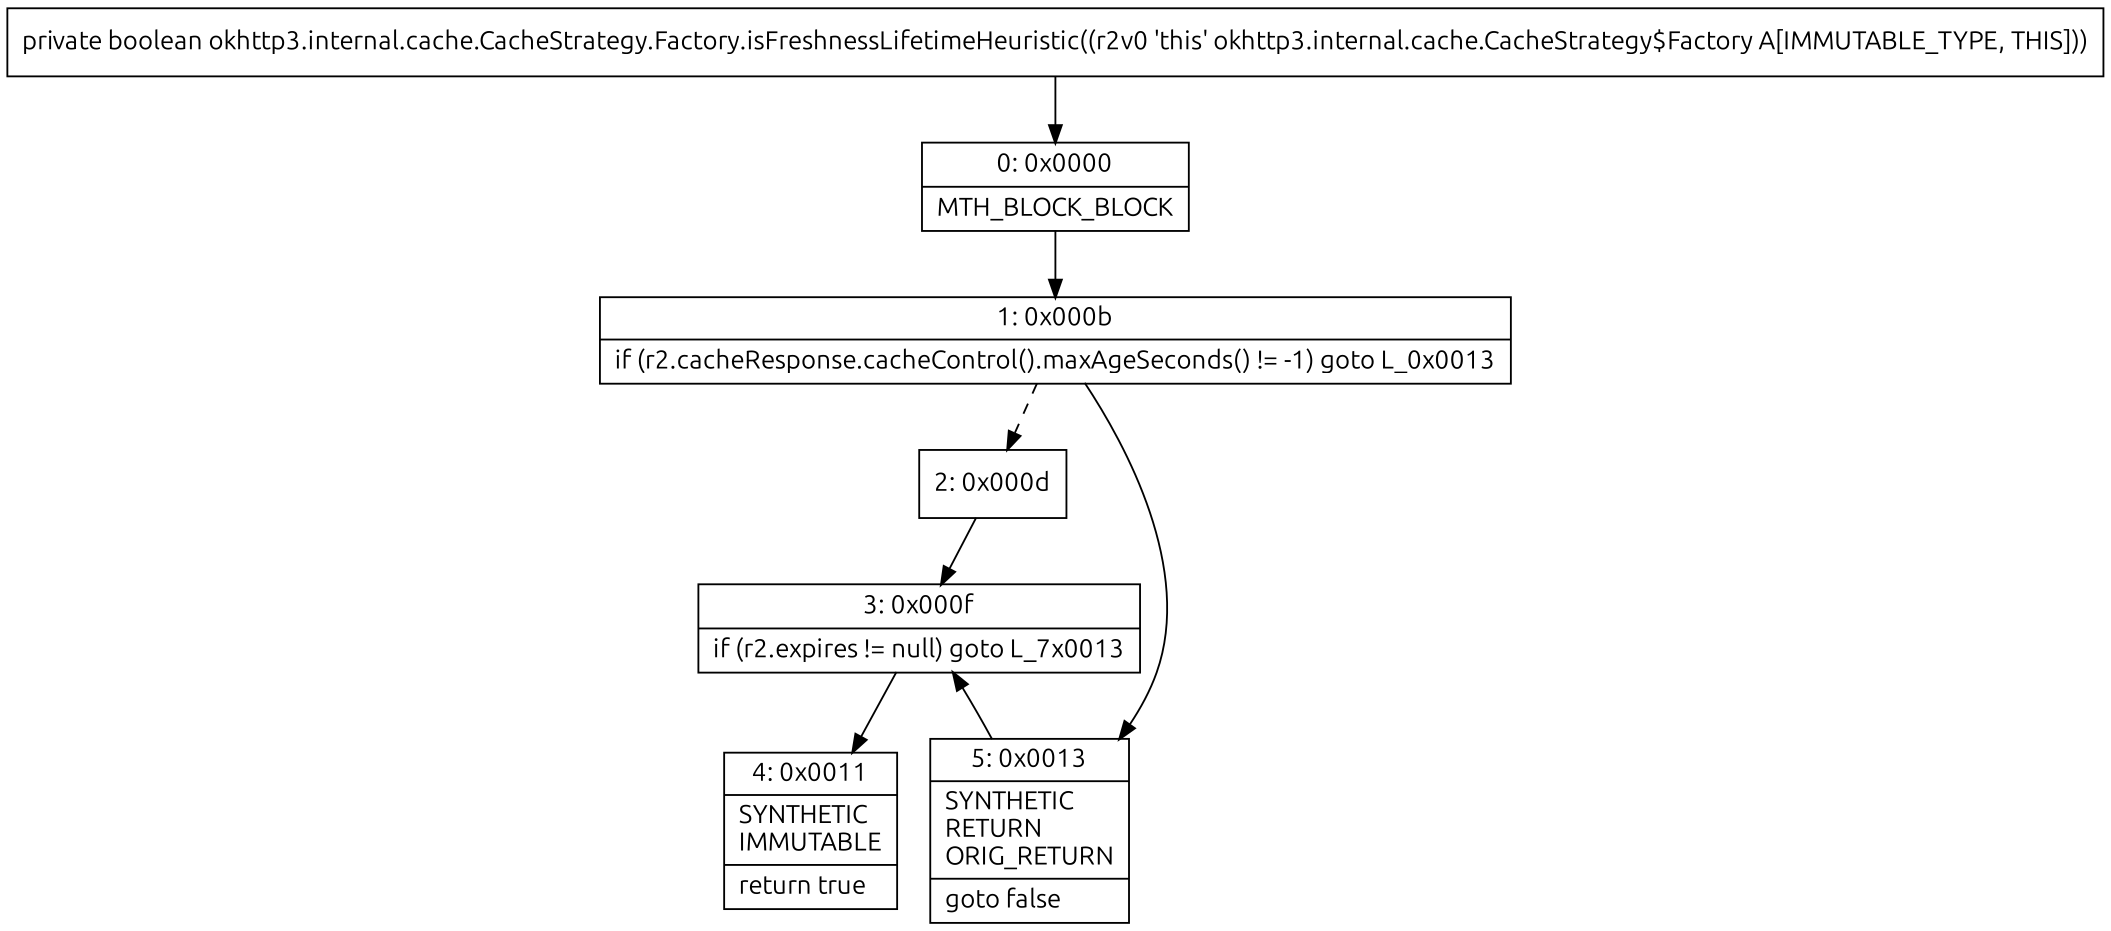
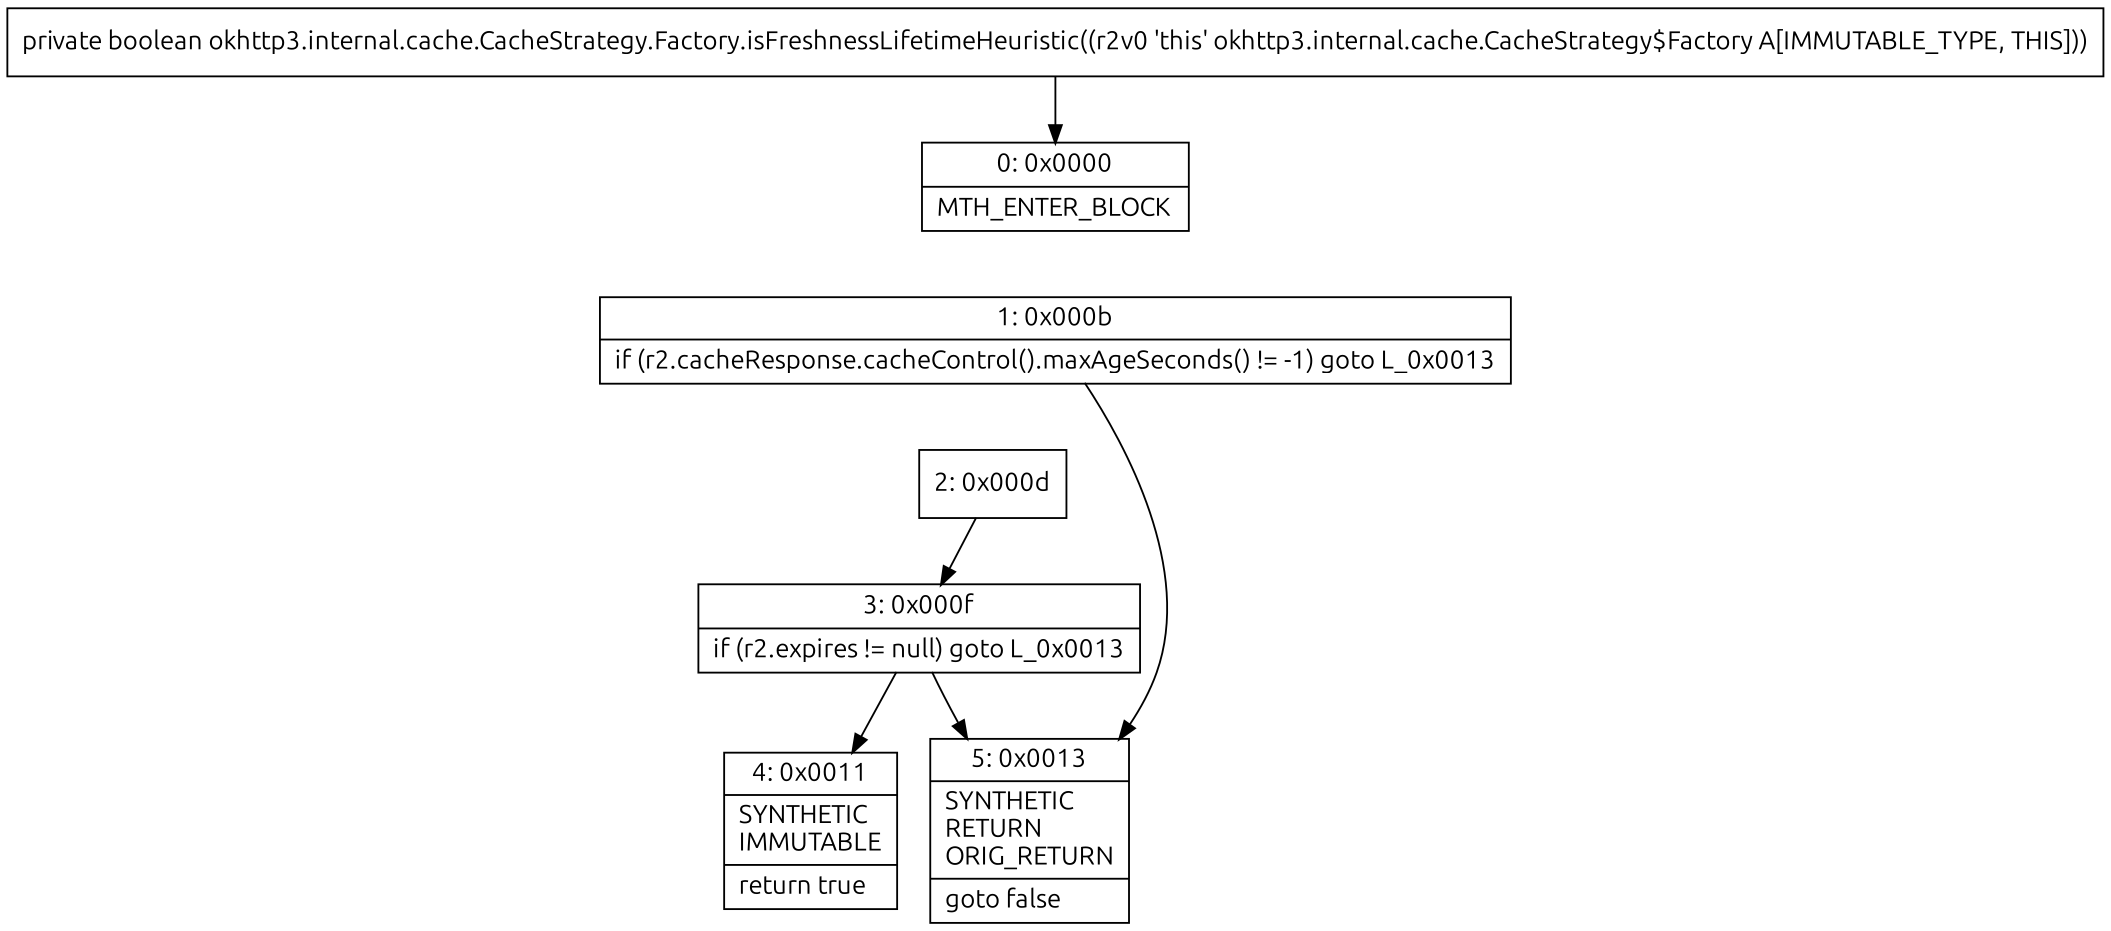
node "0: 0x0000": text "MTH_BLOCK_BLOCK" -> "MTH_ENTER_BLOCK"
edge "0: 0x0000" -> "1: 0x000b": removed
edge "1: 0x000b" -> "2: 0x000d": removed
node "3: 0x000f": text "if (r2.expires != null) goto L_7x0013" -> "if (r2.expires != null) goto L_0x0013"
edge "5: 0x0013" -> "3: 0x000f": reversed
